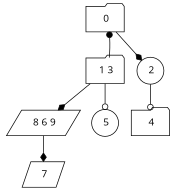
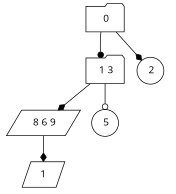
edge "1 3" -> "0": reversed
node "4": removed
node "7": label "7" -> "1"
